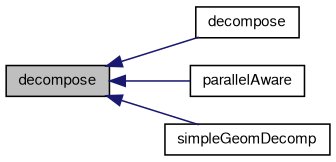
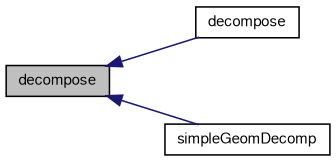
node "parallelAware": removed
